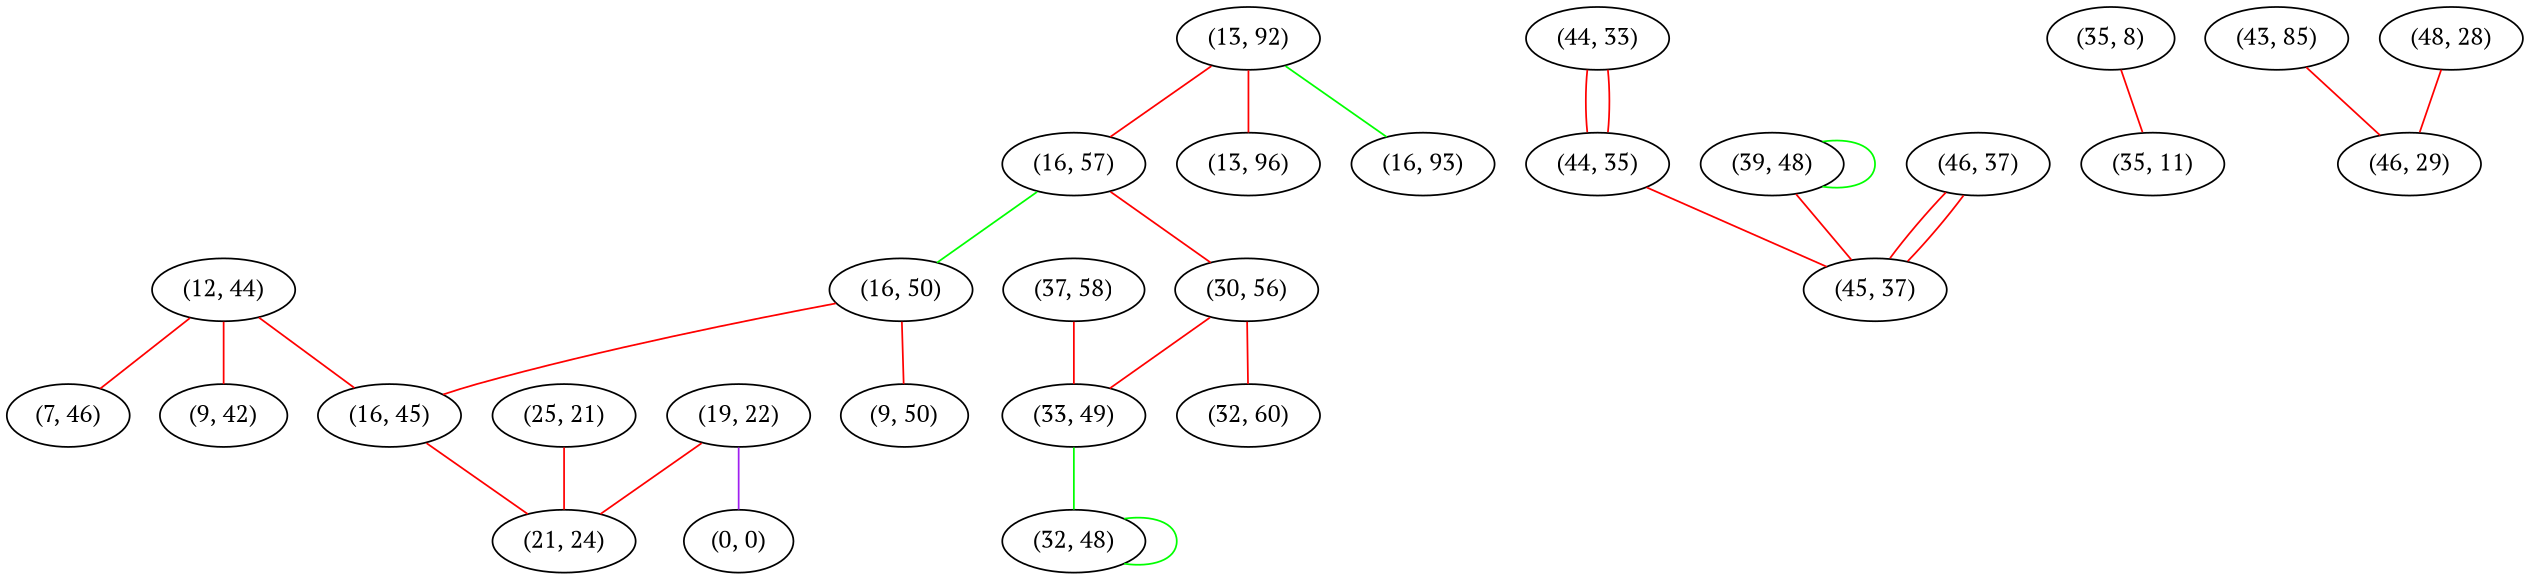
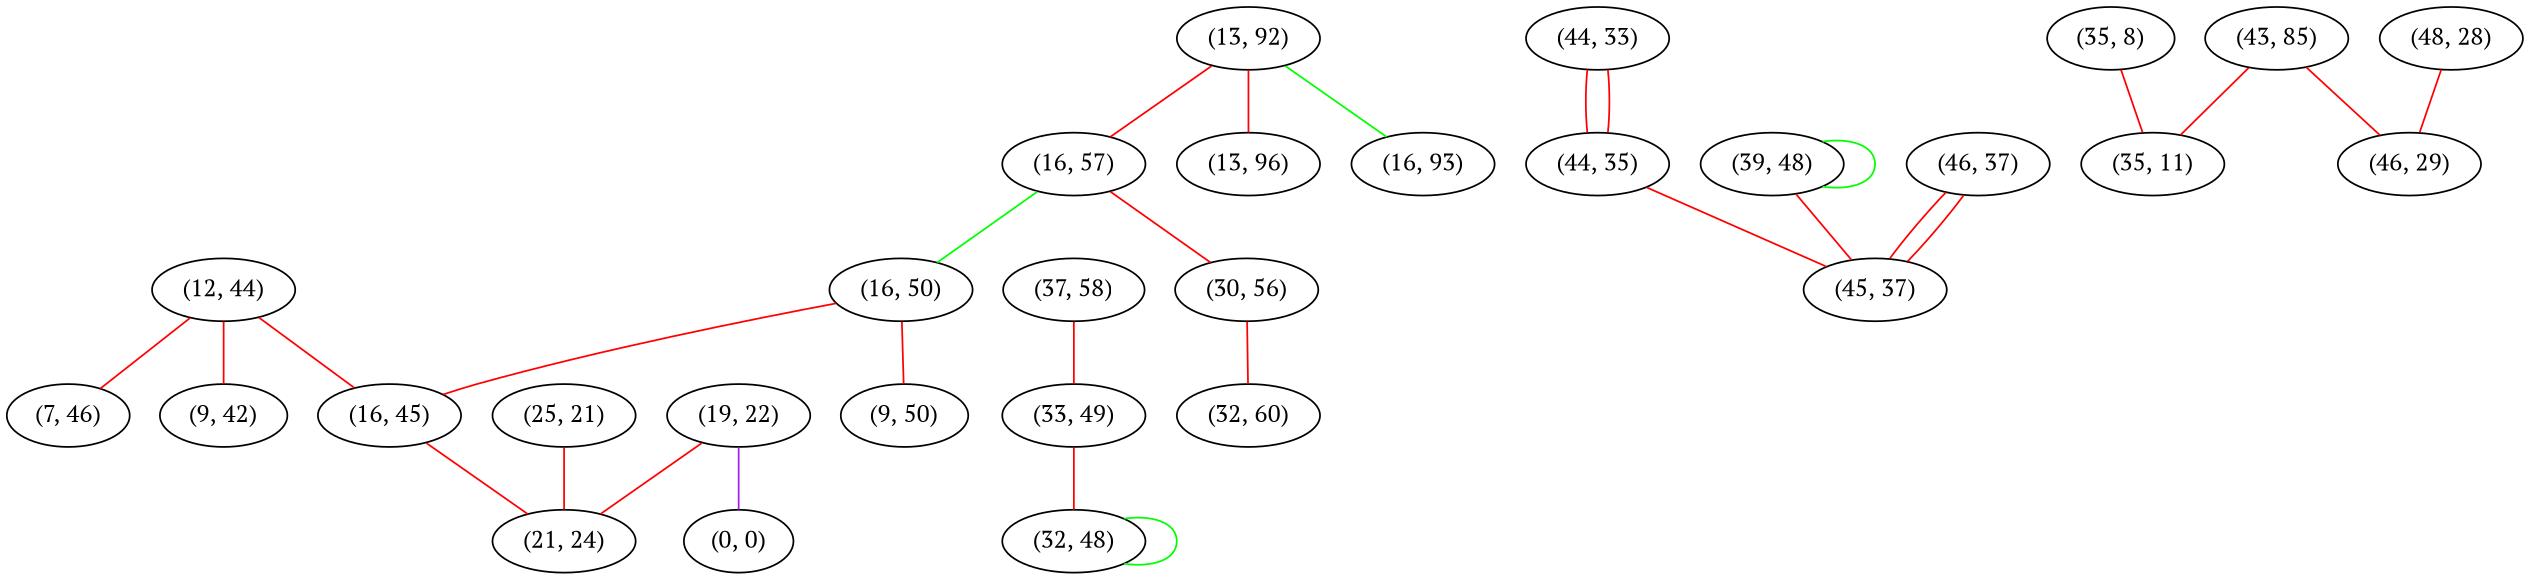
edge "(43, 85)" -- "(35, 11)": added
edge "(30, 56)" -- "(33, 49)": removed
edge "(33, 49)" -- "(32, 48)": color green -> red
